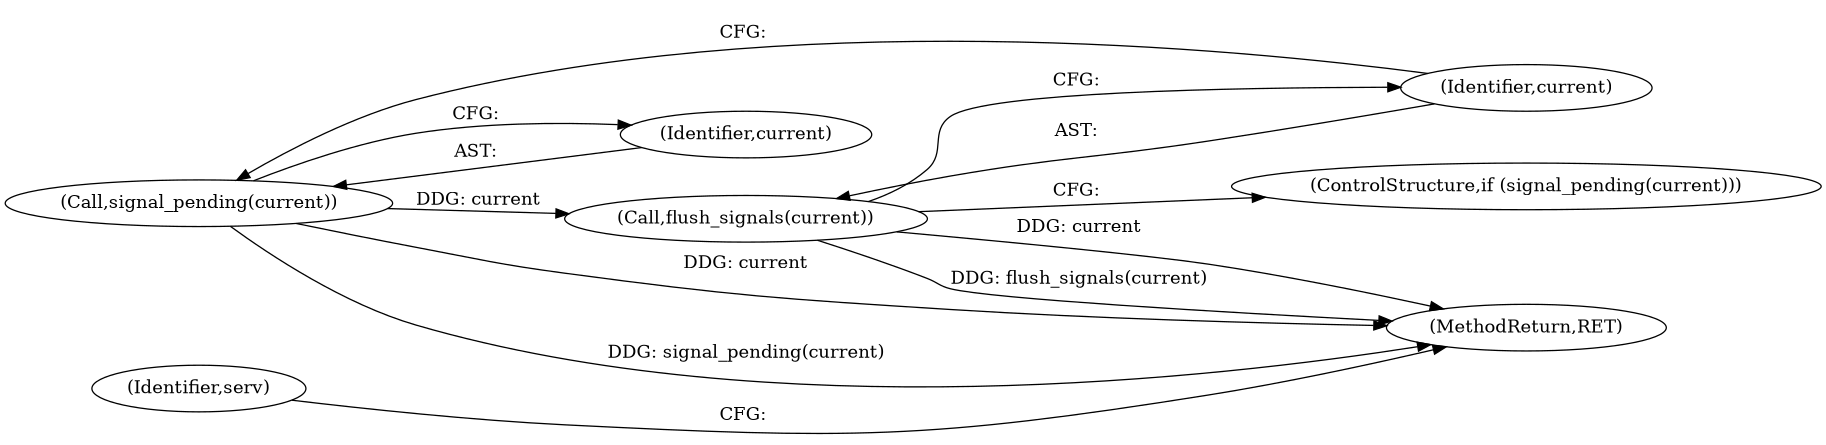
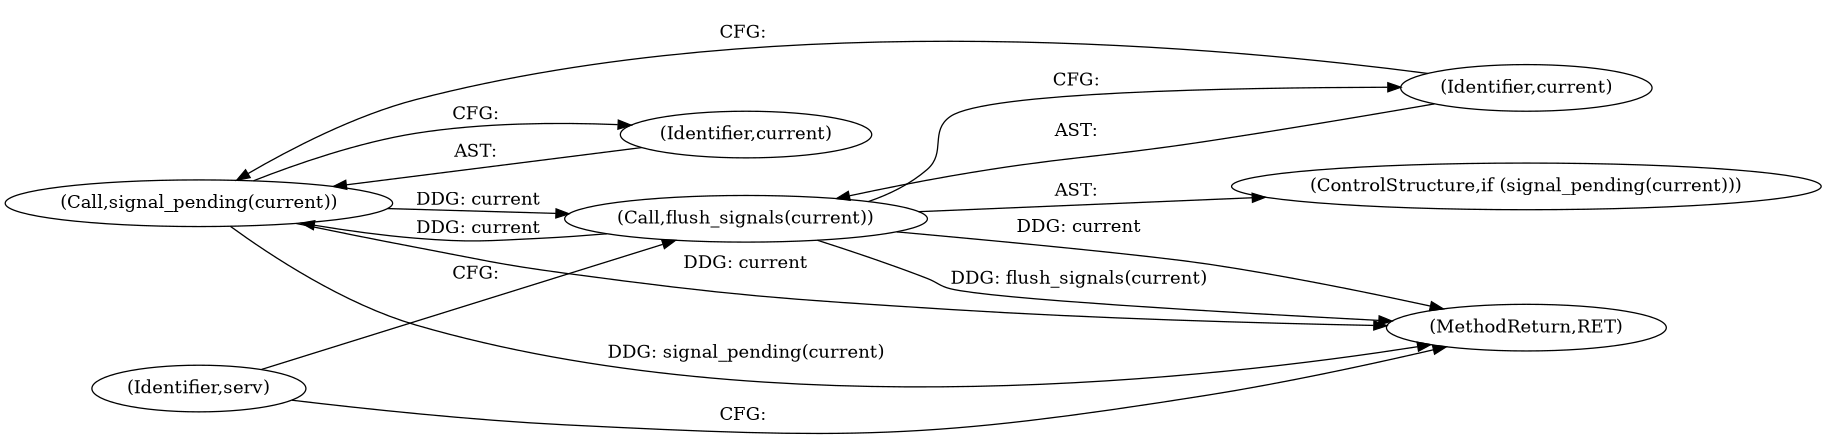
edge "(Call,flush_signals(current))" -> "(ControlStructure,if (signal_pending(current)))": label "CFG: " -> "AST: "
edge "(Call,flush_signals(current))" -> "(Call,signal_pending(current))": added, label "DDG: current"
edge "(Identifier,serv)" -> "(Call,flush_signals(current))": added, label "CFG:"
